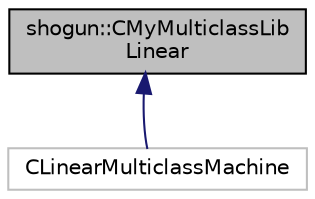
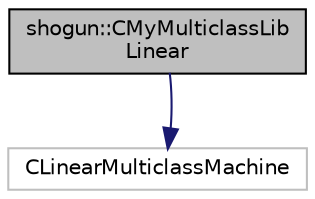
edge "CLinearMulticlassMachine" -> "shogun::CMyMulticlassLib Linear": reversed
